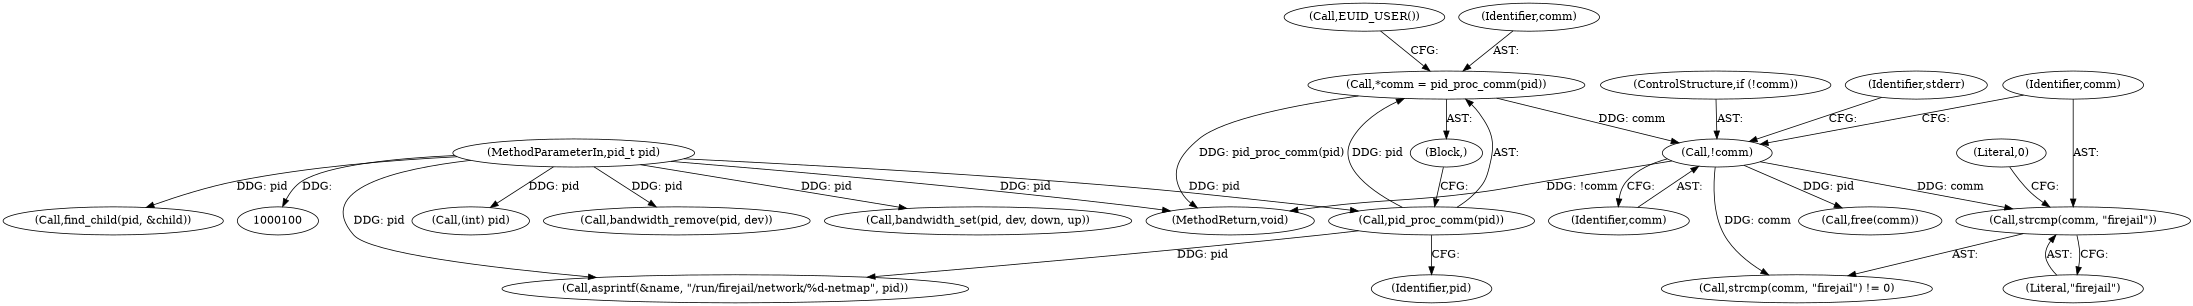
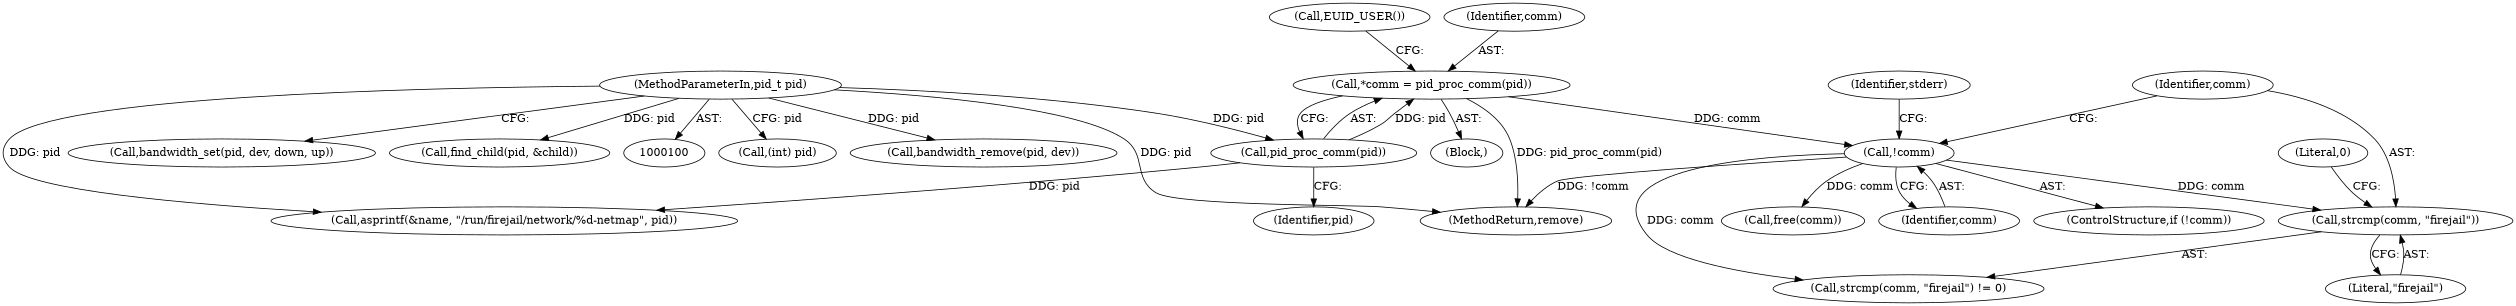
edge "(ControlStructure,if (!comm))" -> "(Call,!comm)": reversed
edge "(Block,)" -> "(Call,pid_proc_comm(pid))": now "(Call,*comm = pid_proc_comm(pid))" -> "(Call,pid_proc_comm(pid))"
edge "(MethodParameterIn,pid_t pid)" -> "1000100": label "DDG: " -> "AST: "
edge "(MethodParameterIn,pid_t pid)" -> "(Call,(int) pid)": label "DDG: pid" -> "CFG: pid"
edge "(MethodParameterIn,pid_t pid)" -> "(Call,bandwidth_set(pid, dev, down, up))": label "DDG: pid" -> "CFG: "
edge "(Call,!comm)" -> "(Call,free(comm))": label "DDG: pid" -> "DDG: comm"
node "(MethodReturn,void)": label "(MethodReturn,void)" -> "(MethodReturn,remove)"
